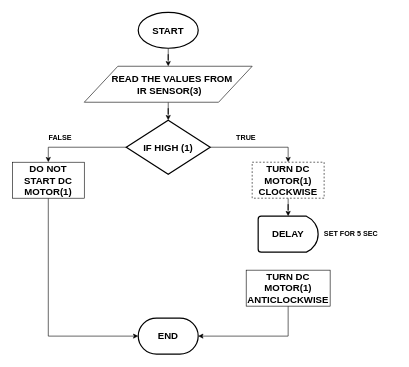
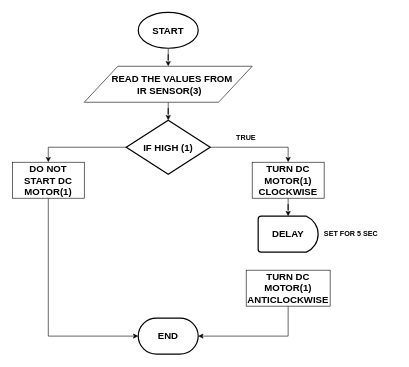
node "FALSE": removed
node "TURN DC MOTOR(1) CLOCKWISE": style dashed -> solid
